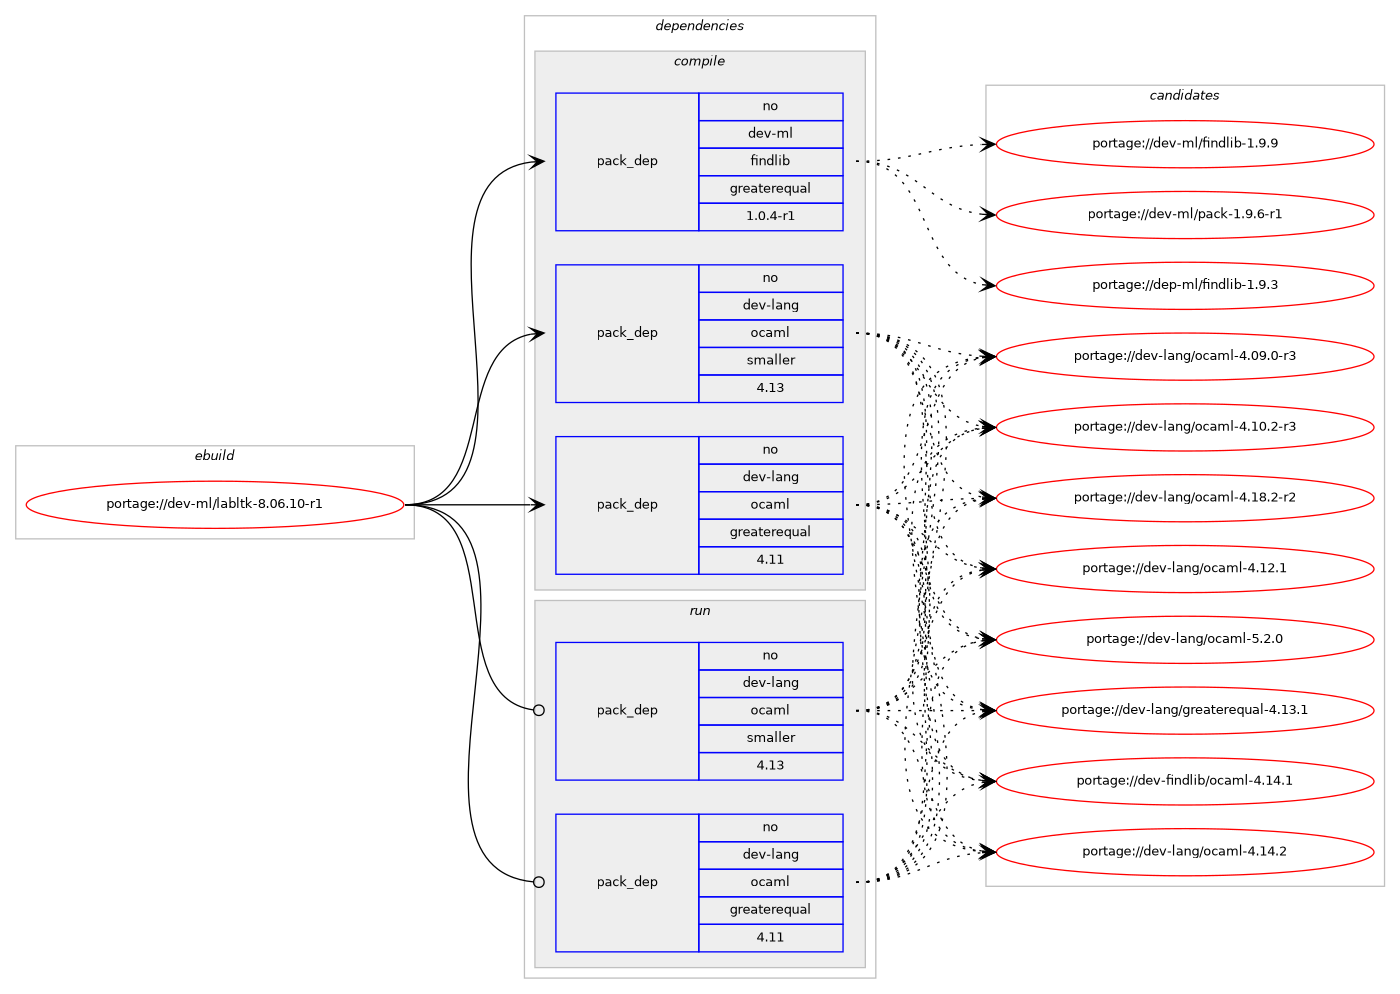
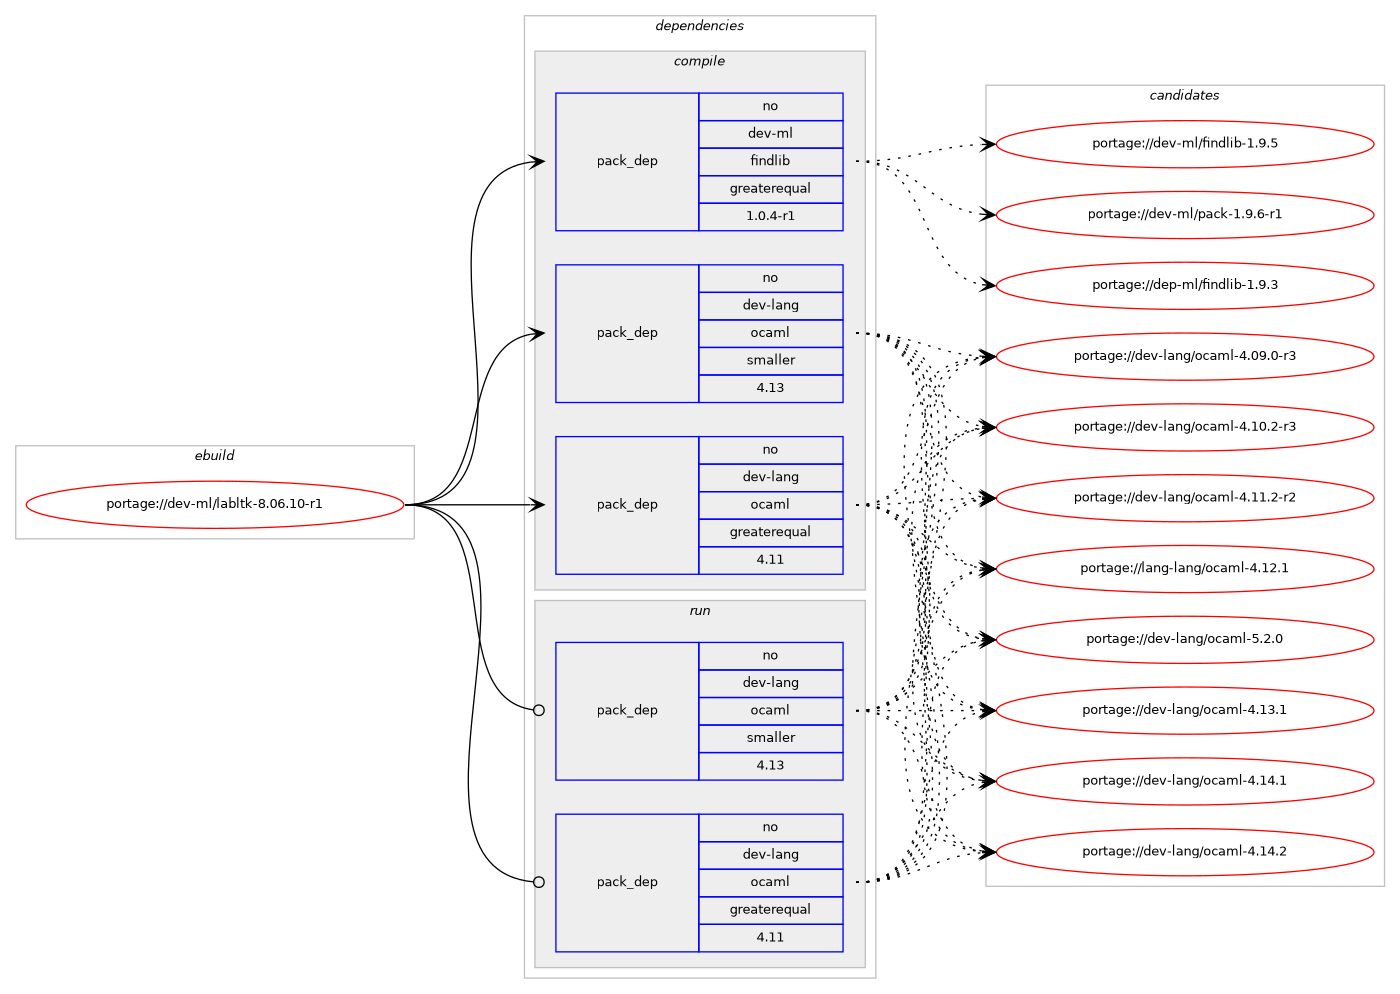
node "portage://dev-ml/findlib-1.9.9": label "portage://dev-ml/findlib-1.9.9" -> "portage://dev-ml/findlib-1.9.5"
node "portage://dev-lang/ocaml-4.18.2-r2": label "portage://dev-lang/ocaml-4.18.2-r2" -> "portage://dev-lang/ocaml-4.11.2-r2"
node "portage://dev-lang/ocaml-4.12.1": label "portage://dev-lang/ocaml-4.12.1" -> "portage://lang-lang/ocaml-4.12.1"
node "portage://dev-lang/greaterequal-4.13.1": label "portage://dev-lang/greaterequal-4.13.1" -> "portage://dev-lang/ocaml-4.13.1"
node "portage://dev-findlib/ocaml-4.14.1": label "portage://dev-findlib/ocaml-4.14.1" -> "portage://dev-lang/ocaml-4.14.1"
